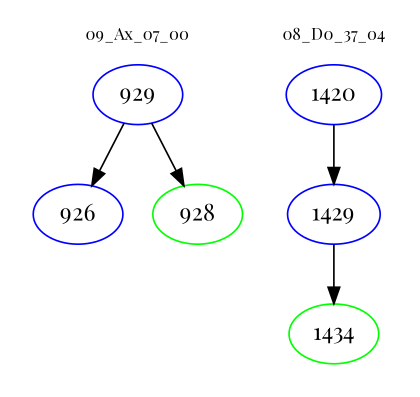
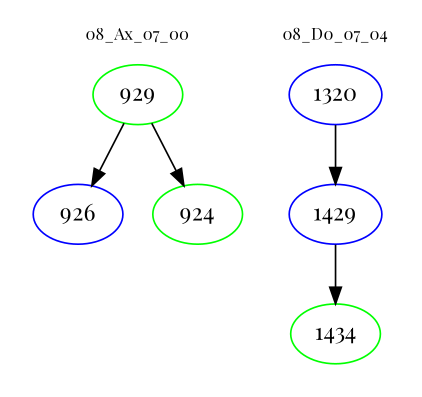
cluster "09_Ax_07_00": label "09_Ax_07_00" -> "08_Ax_07_00"
cluster "08_D0_37_04": label "08_D0_37_04" -> "08_D0_07_04"
node "929": color blue -> green
node "1420": label "1420" -> "1320"
node "928": label "928" -> "924"
